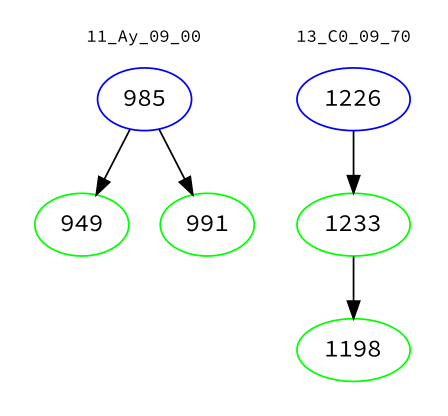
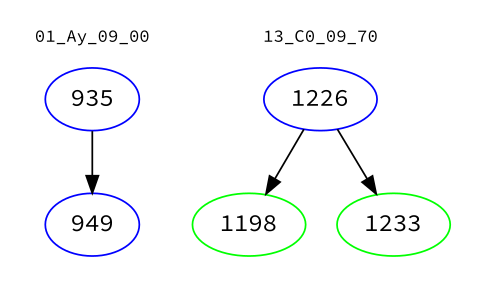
cluster "11_Ay_09_00": label "11_Ay_09_00" -> "01_Ay_09_00"
node "985": label "985" -> "935"
node "949": color green -> blue
node "991": removed
edge "1233" -> "1198": now "1226" -> "1198"
